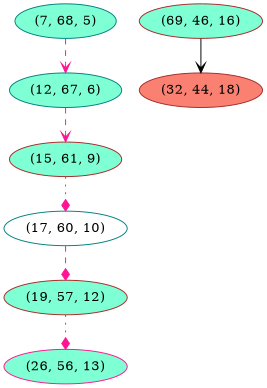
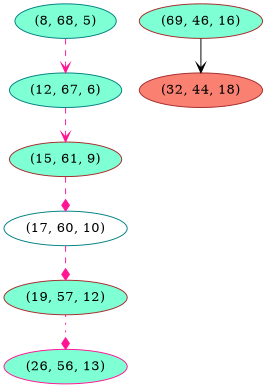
node "(7, 68, 5)": label "(7, 68, 5)" -> "(8, 68, 5)"
edge "(15, 61, 9)" -> "(17, 60, 10)": style dotted -> dashed
